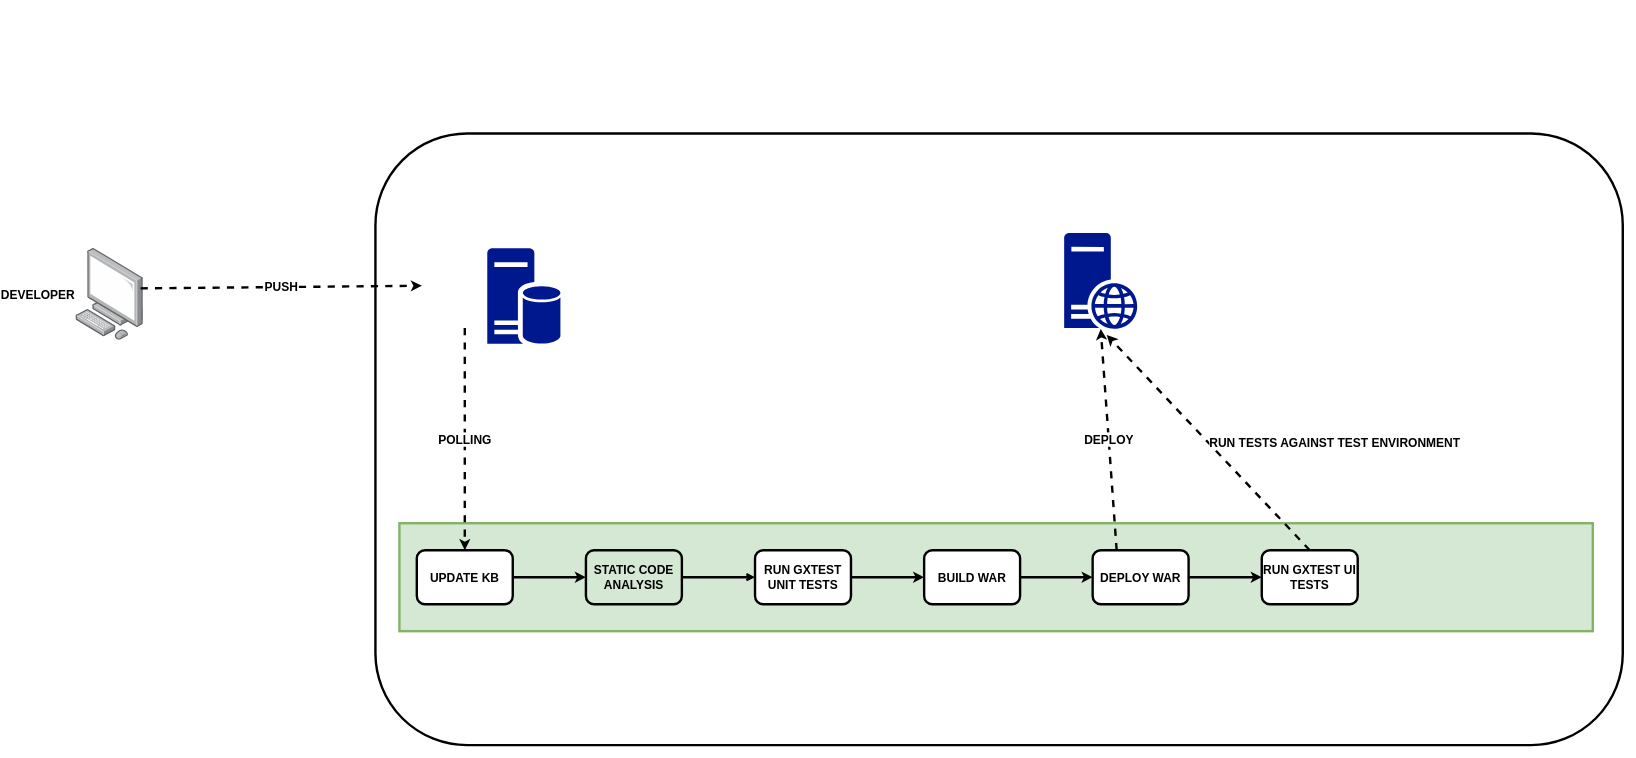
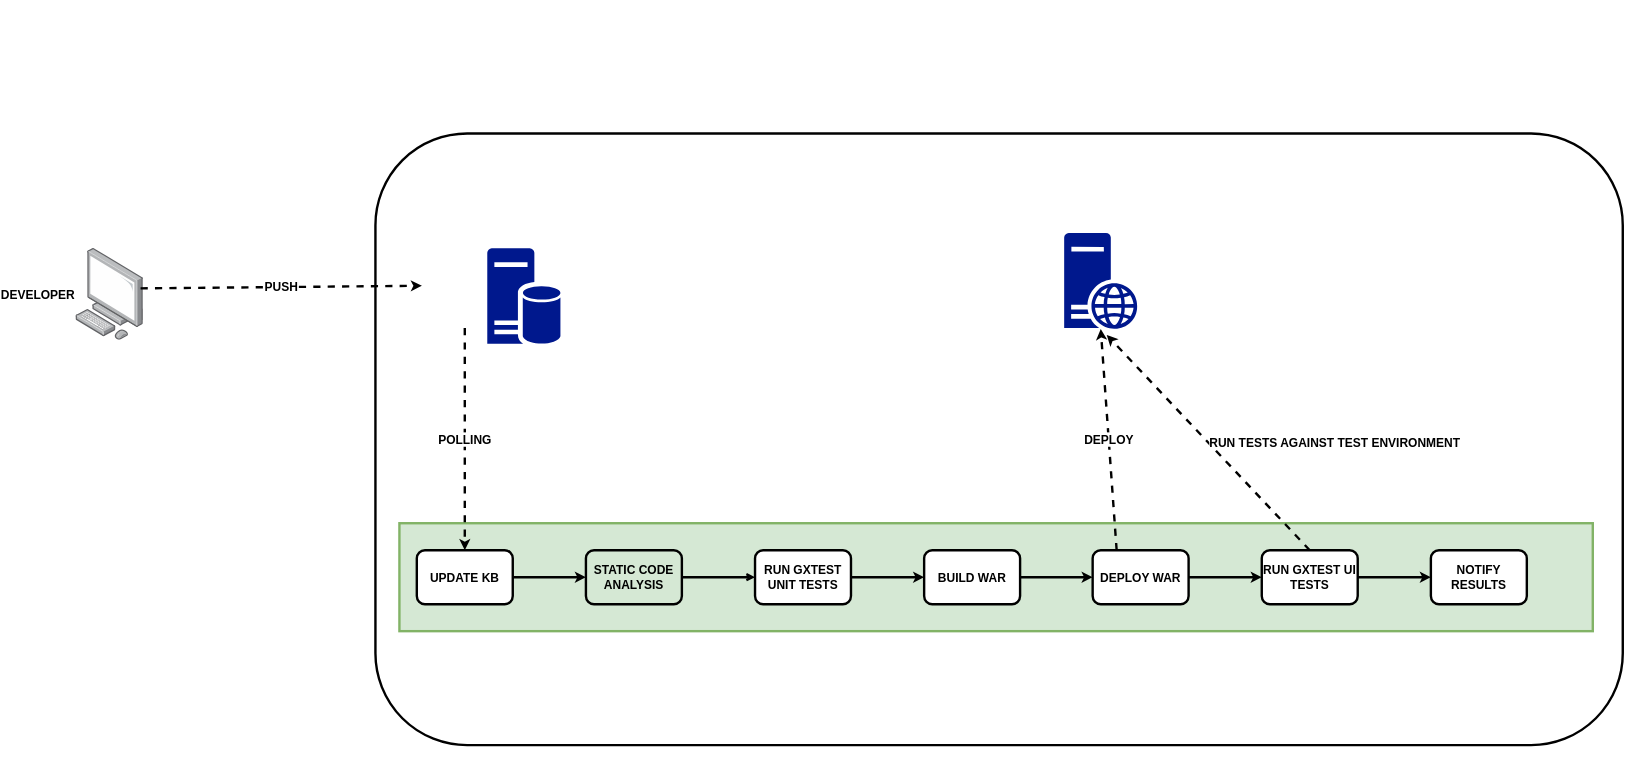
edge "RUN GXTEST UI TESTS" -> "NOTIFY RESULTS": added
node "NOTIFY RESULTS": added
